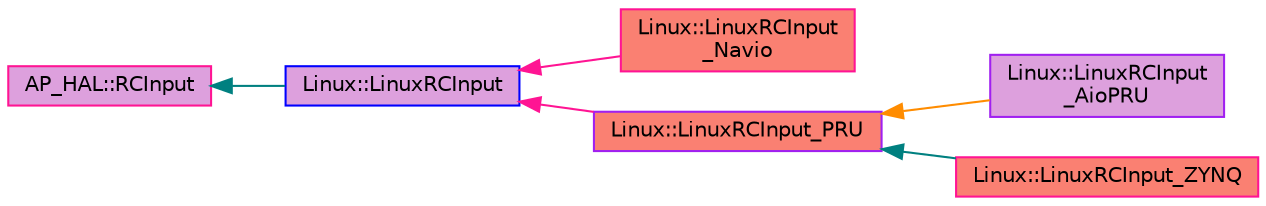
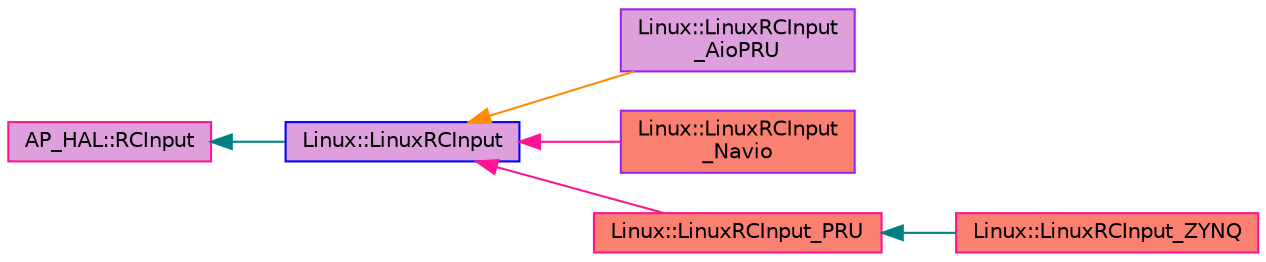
node "Linux::LinuxRCInput _Navio": color deeppink -> purple
edge "Linux::LinuxRCInput _AioPRU" -> "Linux::LinuxRCInput_PRU": now "Linux::LinuxRCInput _AioPRU" -> "Linux::LinuxRCInput"
node "Linux::LinuxRCInput_PRU": color purple -> deeppink
